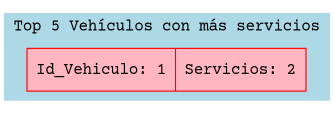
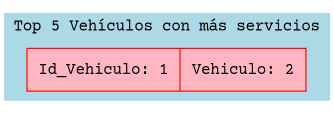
node "Id_Vehiculo: 1": text "Servicios: 2" -> "Vehiculo: 2"
